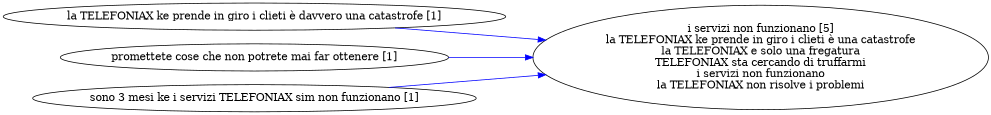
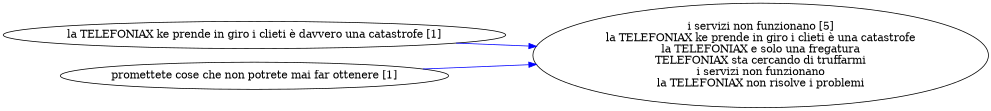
node "sono 3 mesi ke i servizi TELEFONIAX sim non funzionano [1]": removed
